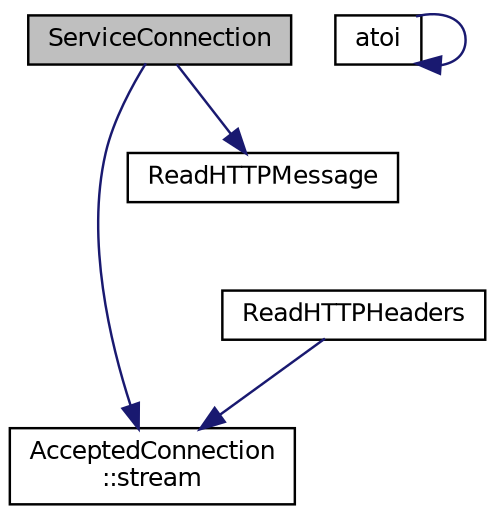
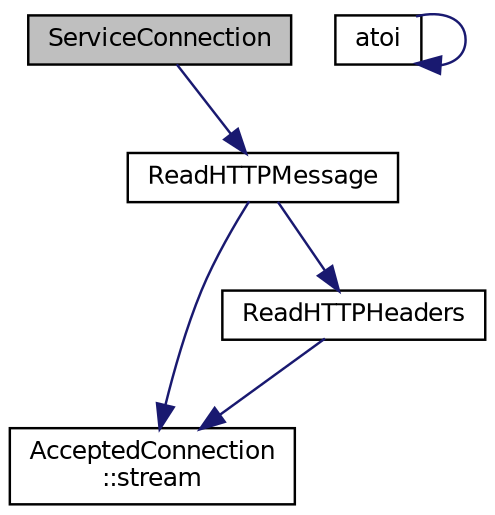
edge "ServiceConnection" -> "AcceptedConnection ::stream": now "ReadHTTPMessage" -> "AcceptedConnection ::stream"
edge "ReadHTTPMessage" -> "ReadHTTPHeaders": added
